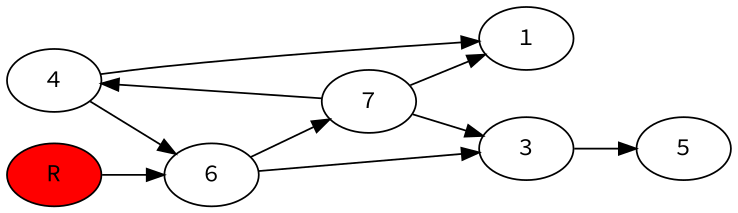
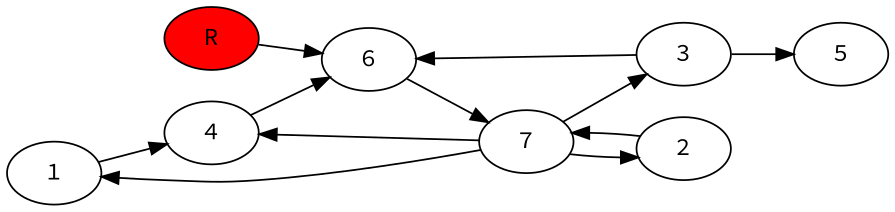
edge "4" -> "1": reversed
node "2": added
edge "6" -> "3": reversed
